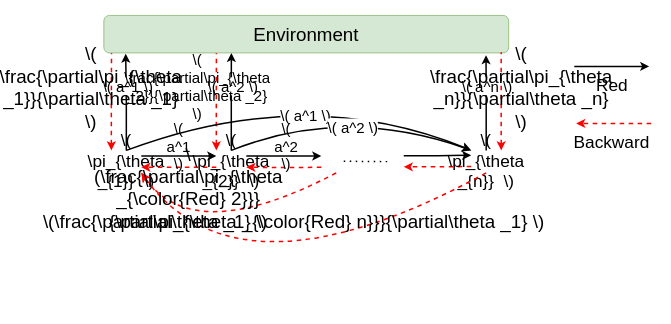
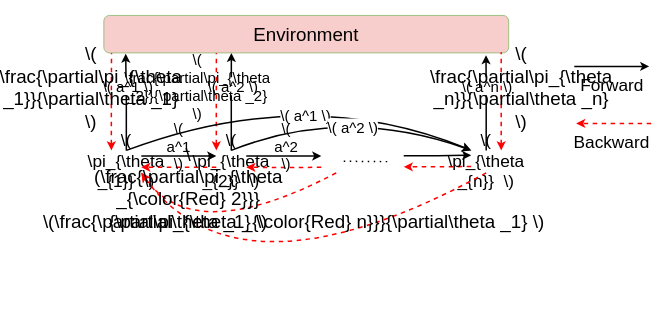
node "Environment": fillcolor #d5e8d4 -> #f8cecc
node "Red": label "Red" -> "Forward"
